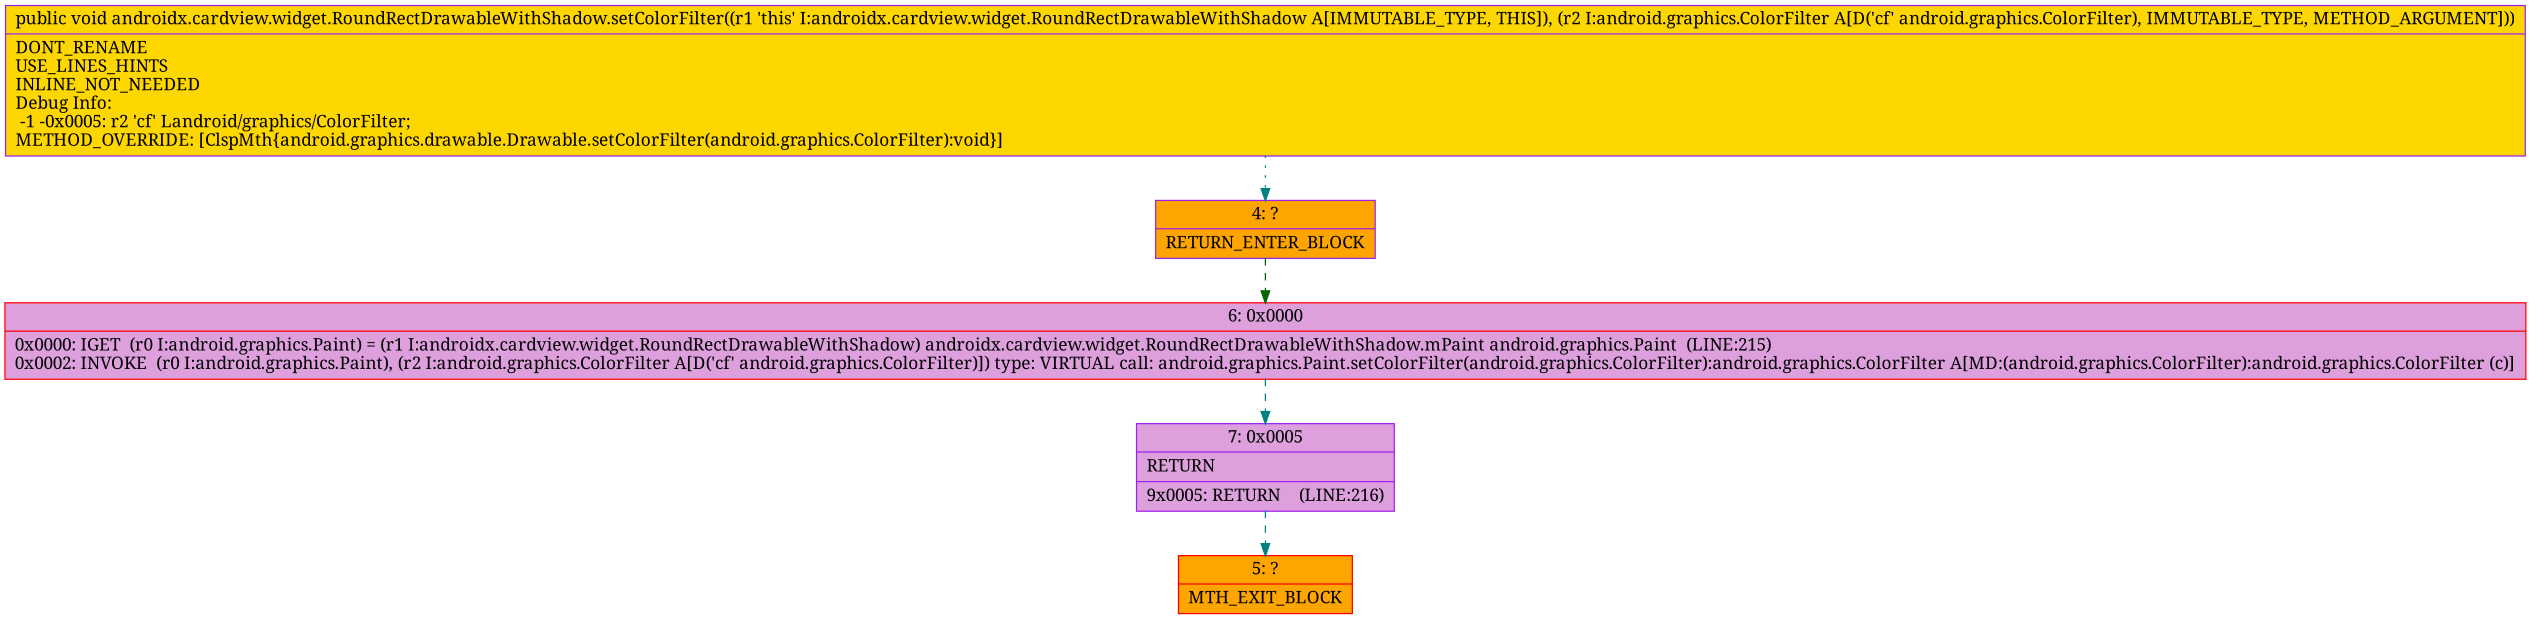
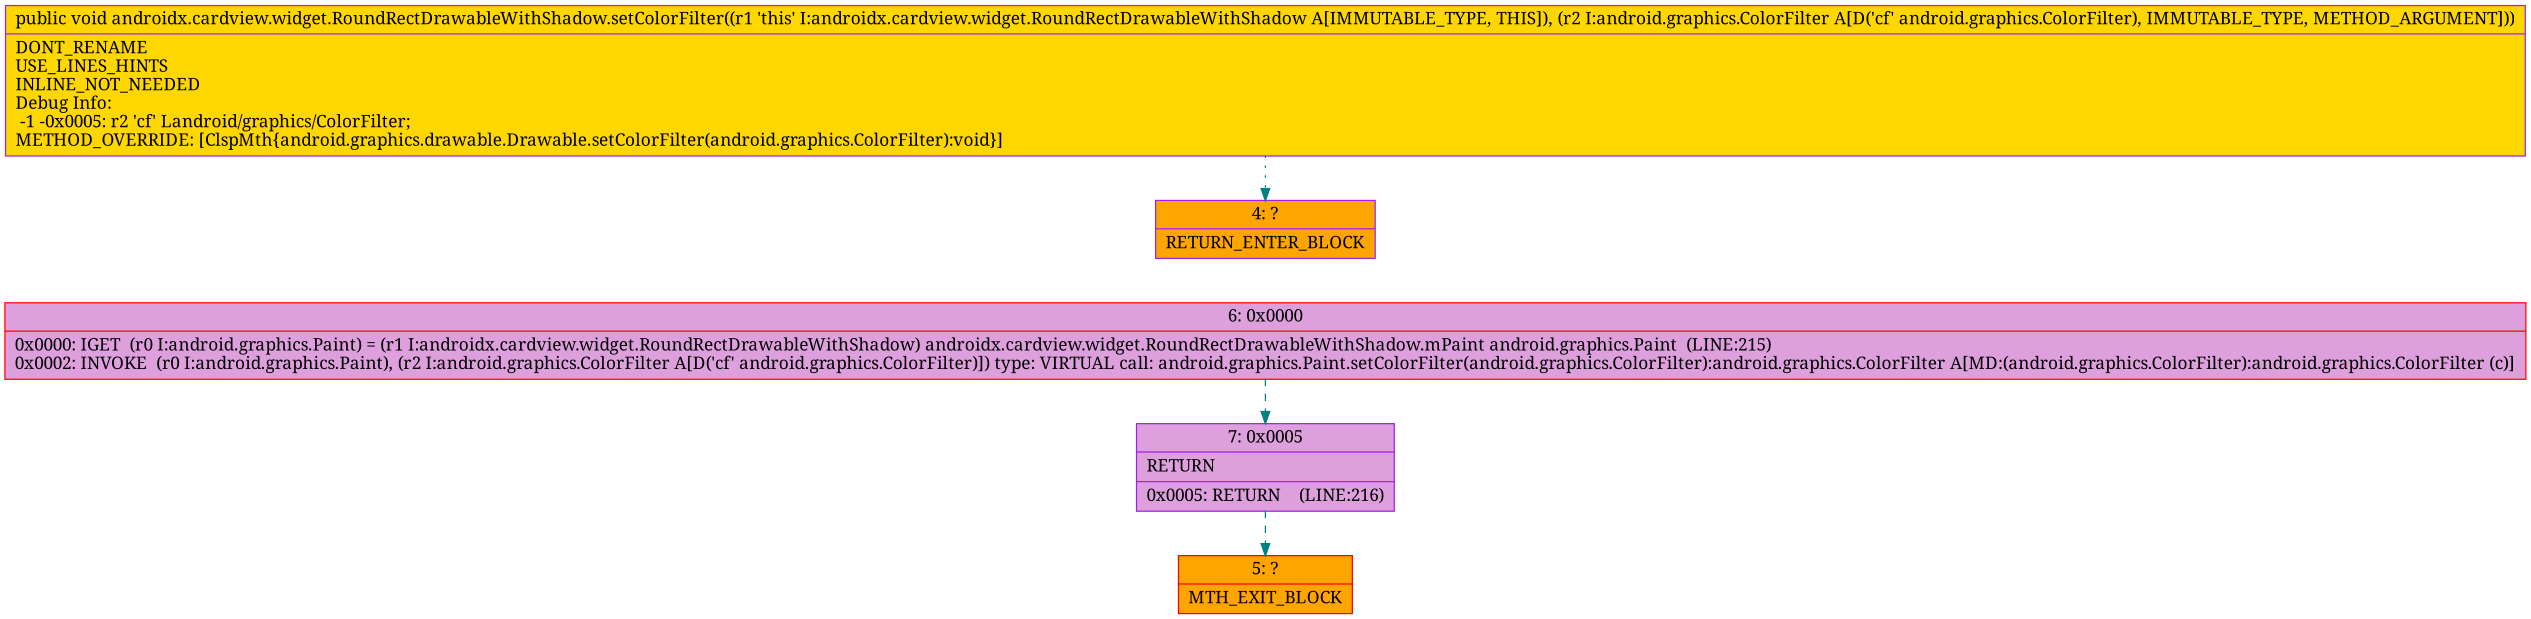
edge "4: ?" -> "6: 0x0000": removed
node "7: 0x0005": text "9x0005: RETURN    (LINE:216)" -> "0x0005: RETURN    (LINE:216)"
